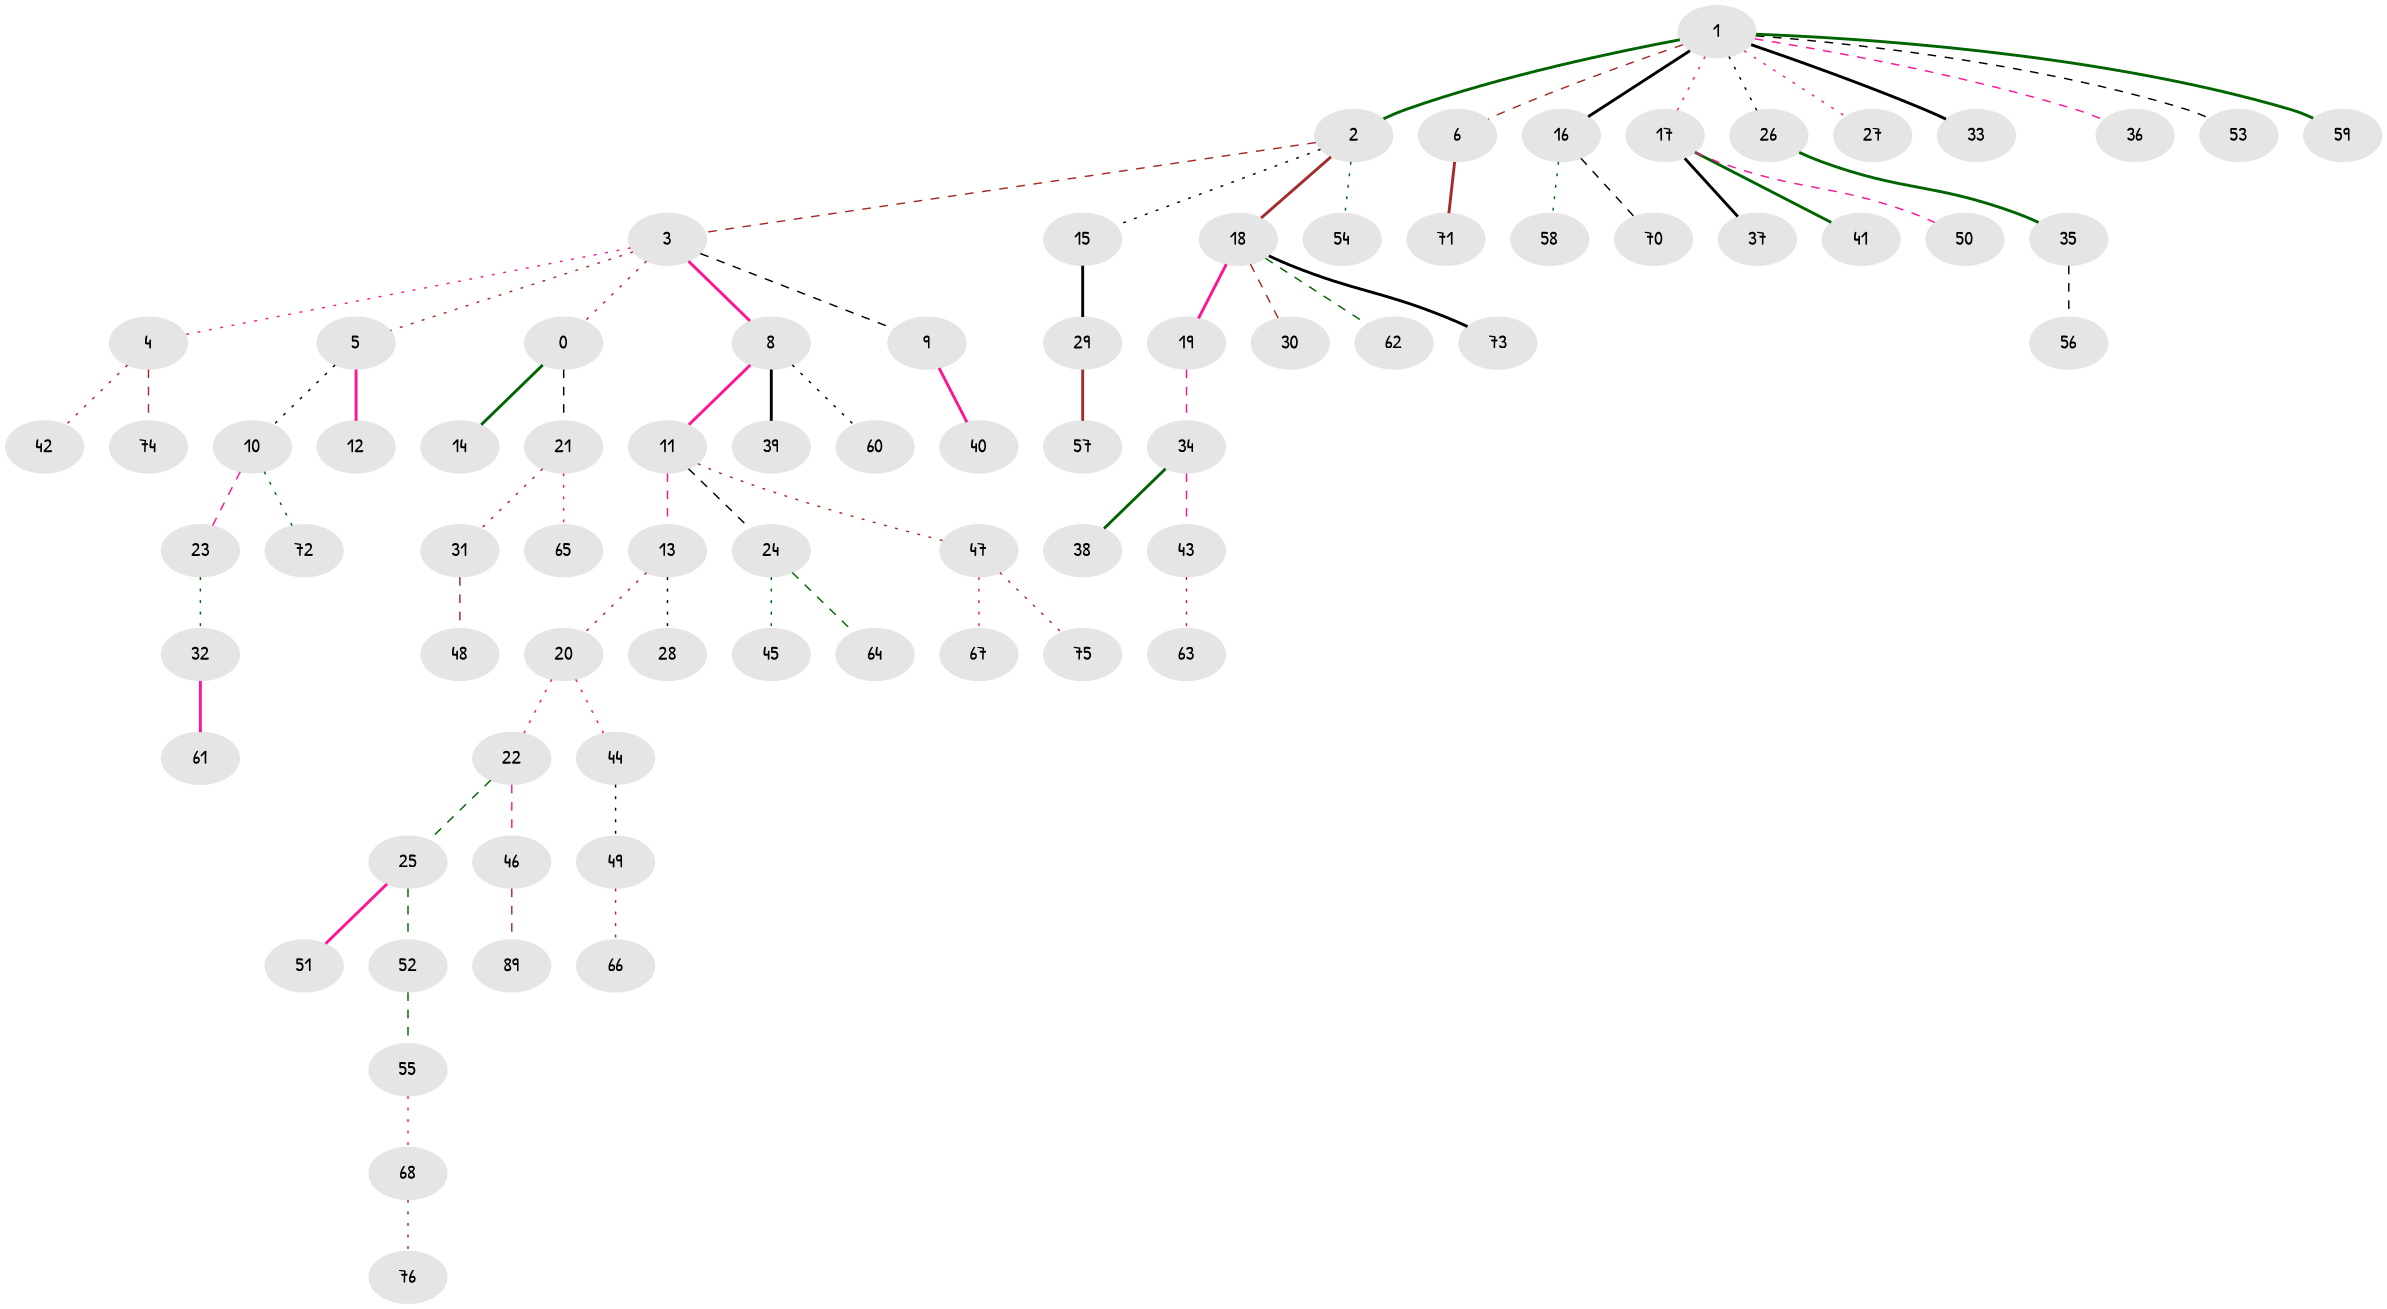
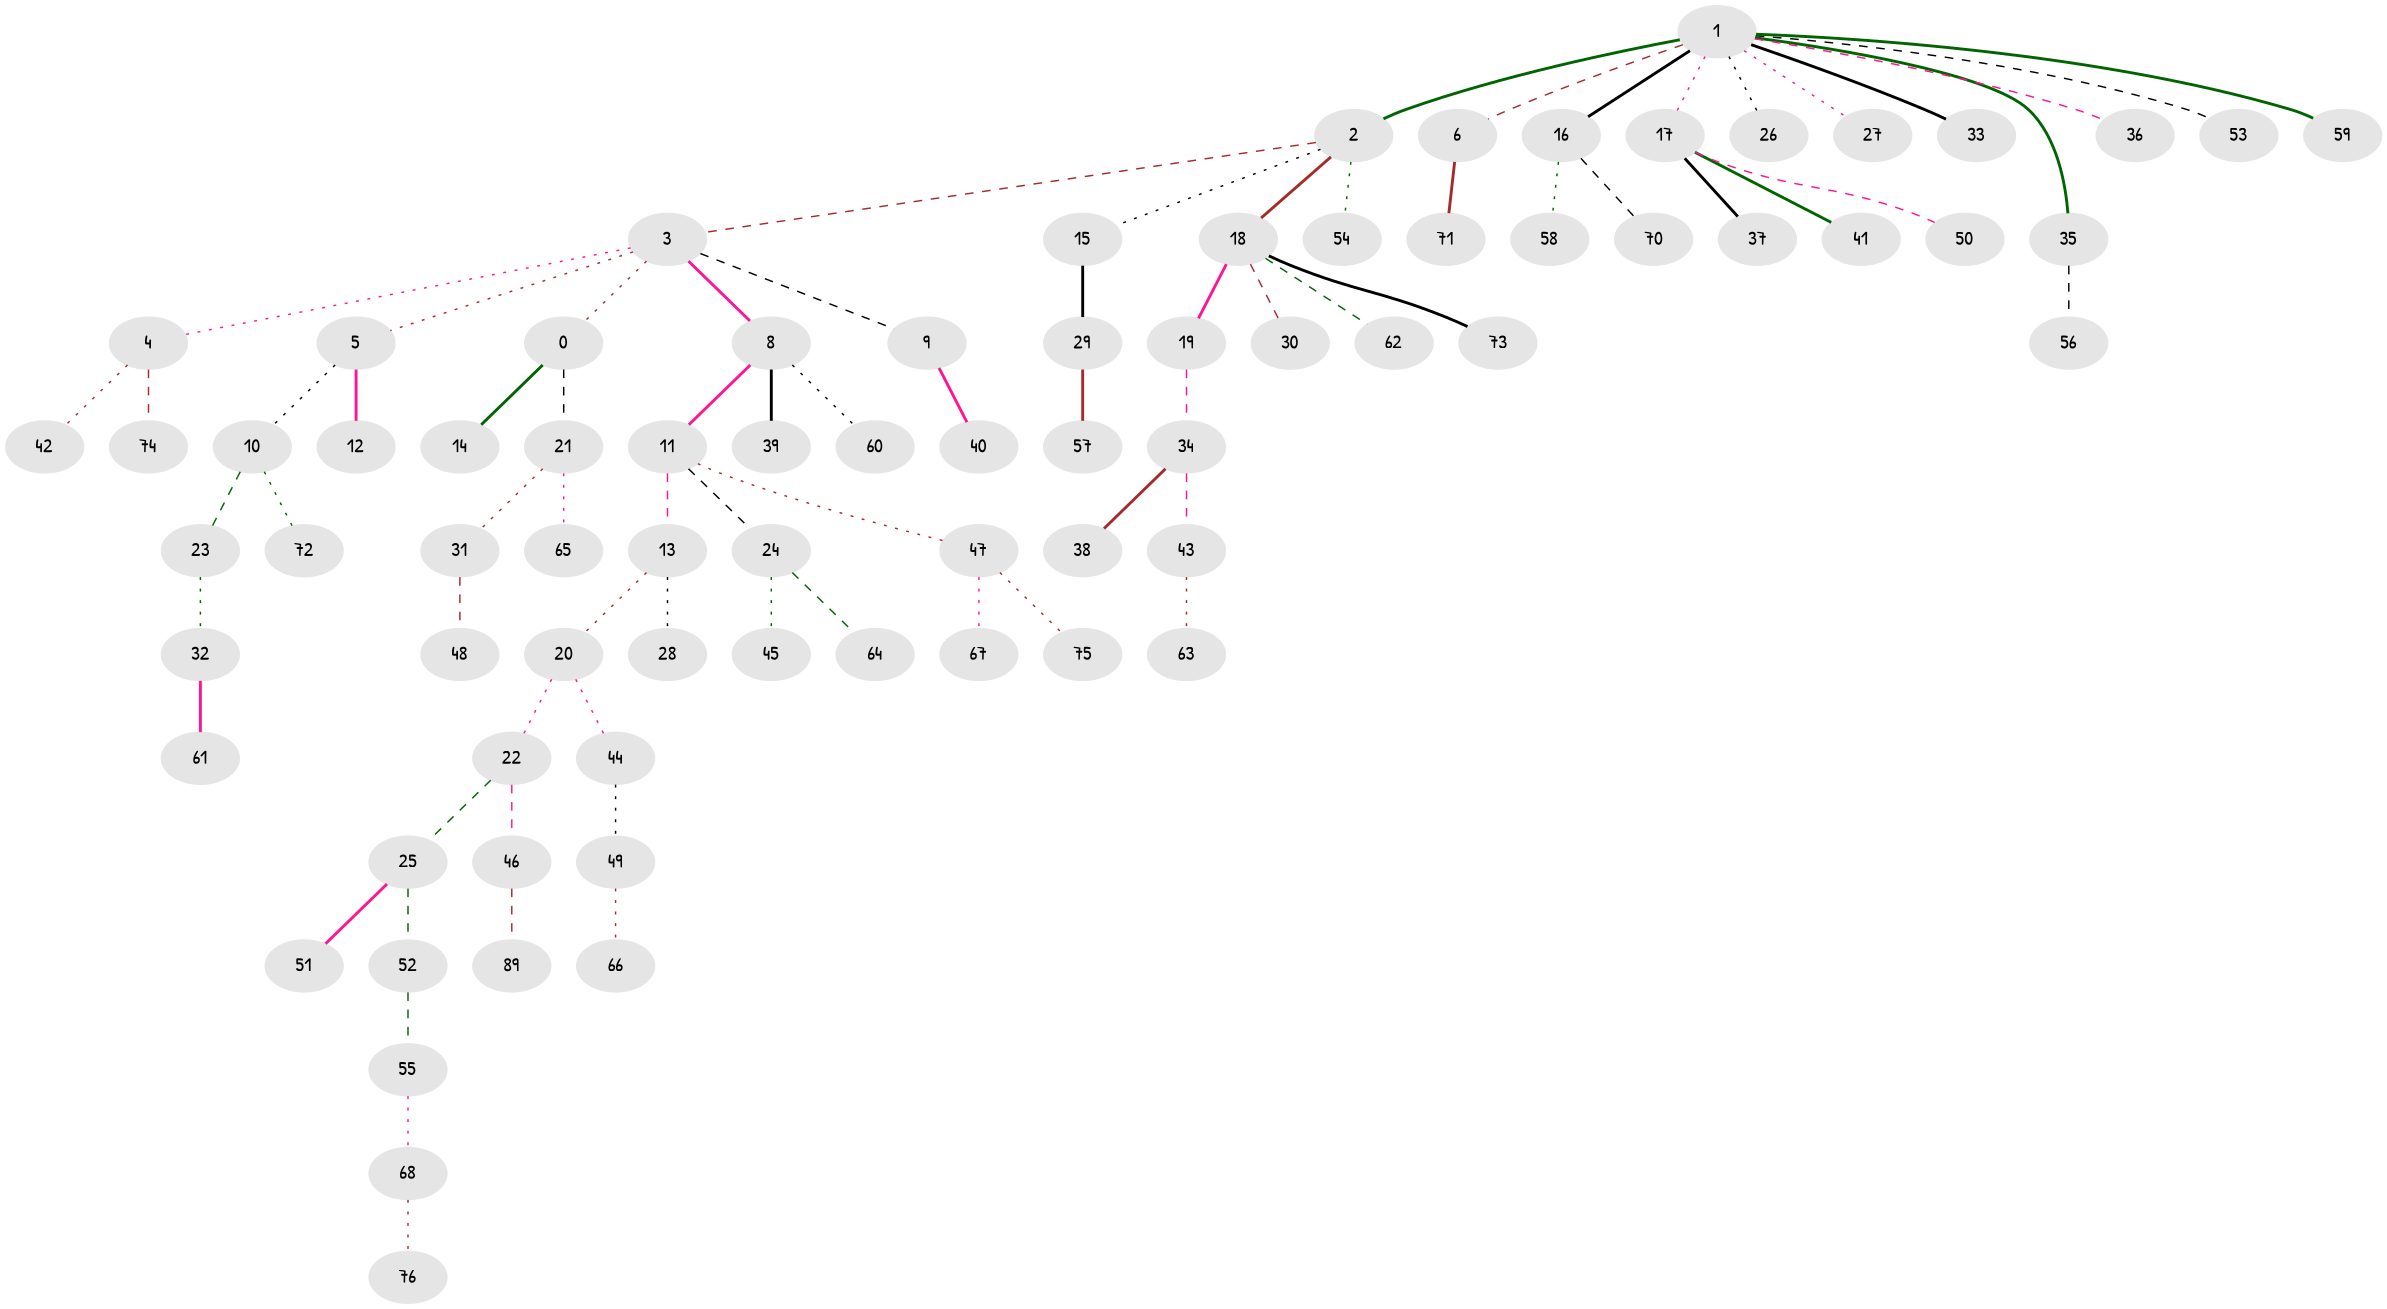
edge "26" -- "35": now "1" -- "35"
edge "10" -- "23": color deeppink -> darkgreen
edge "34" -- "38": color darkgreen -> brown
